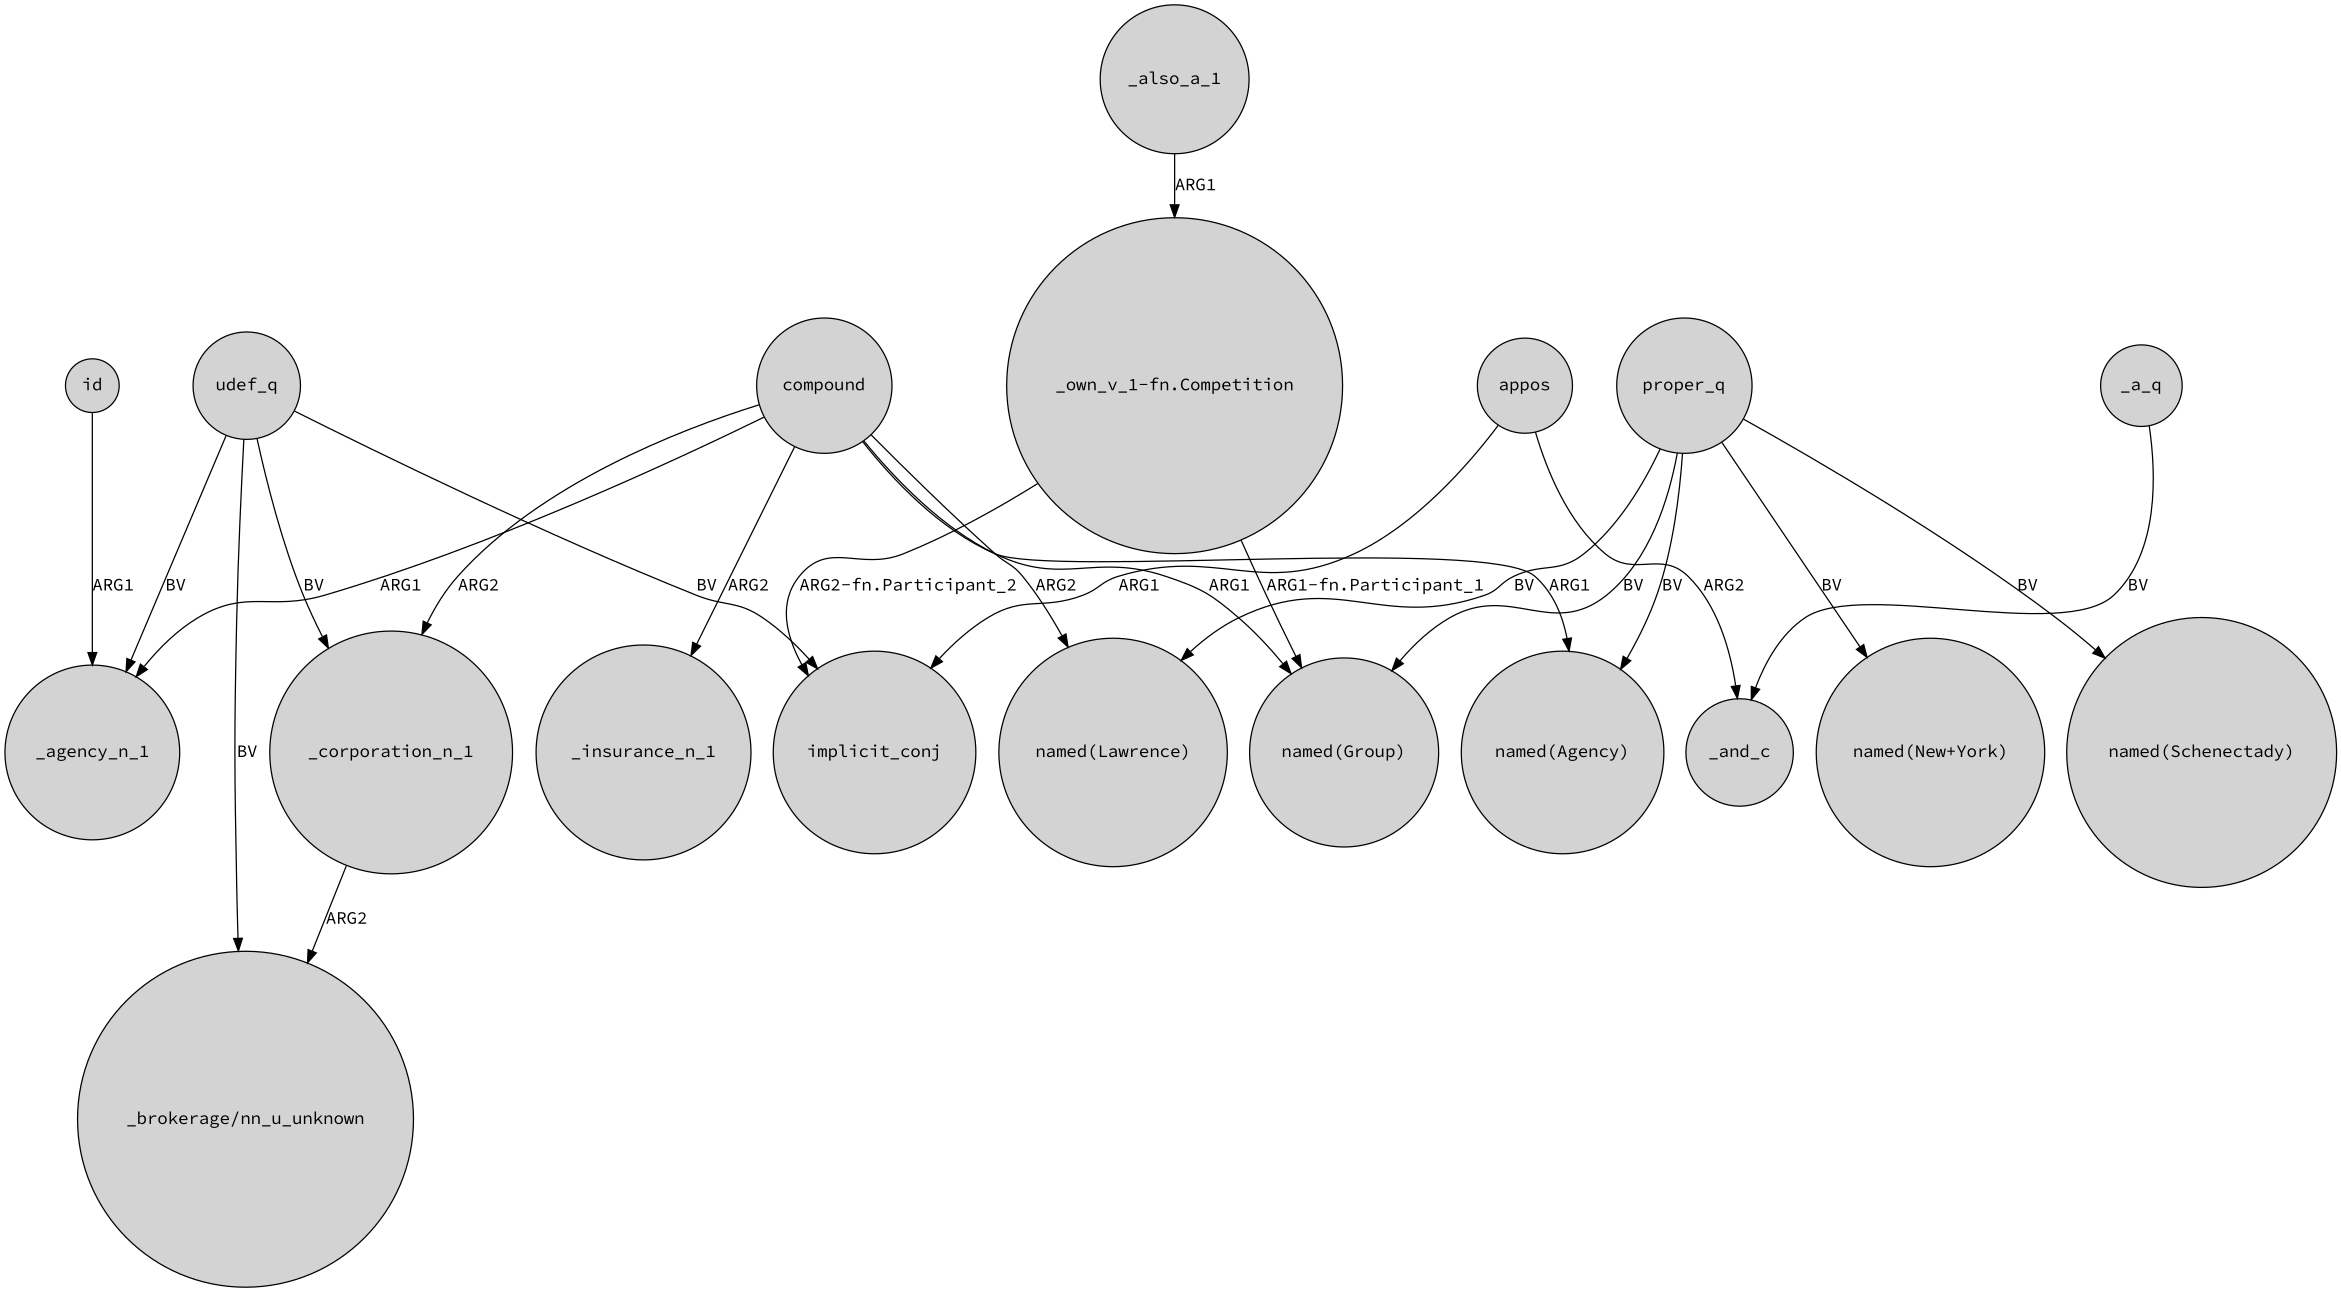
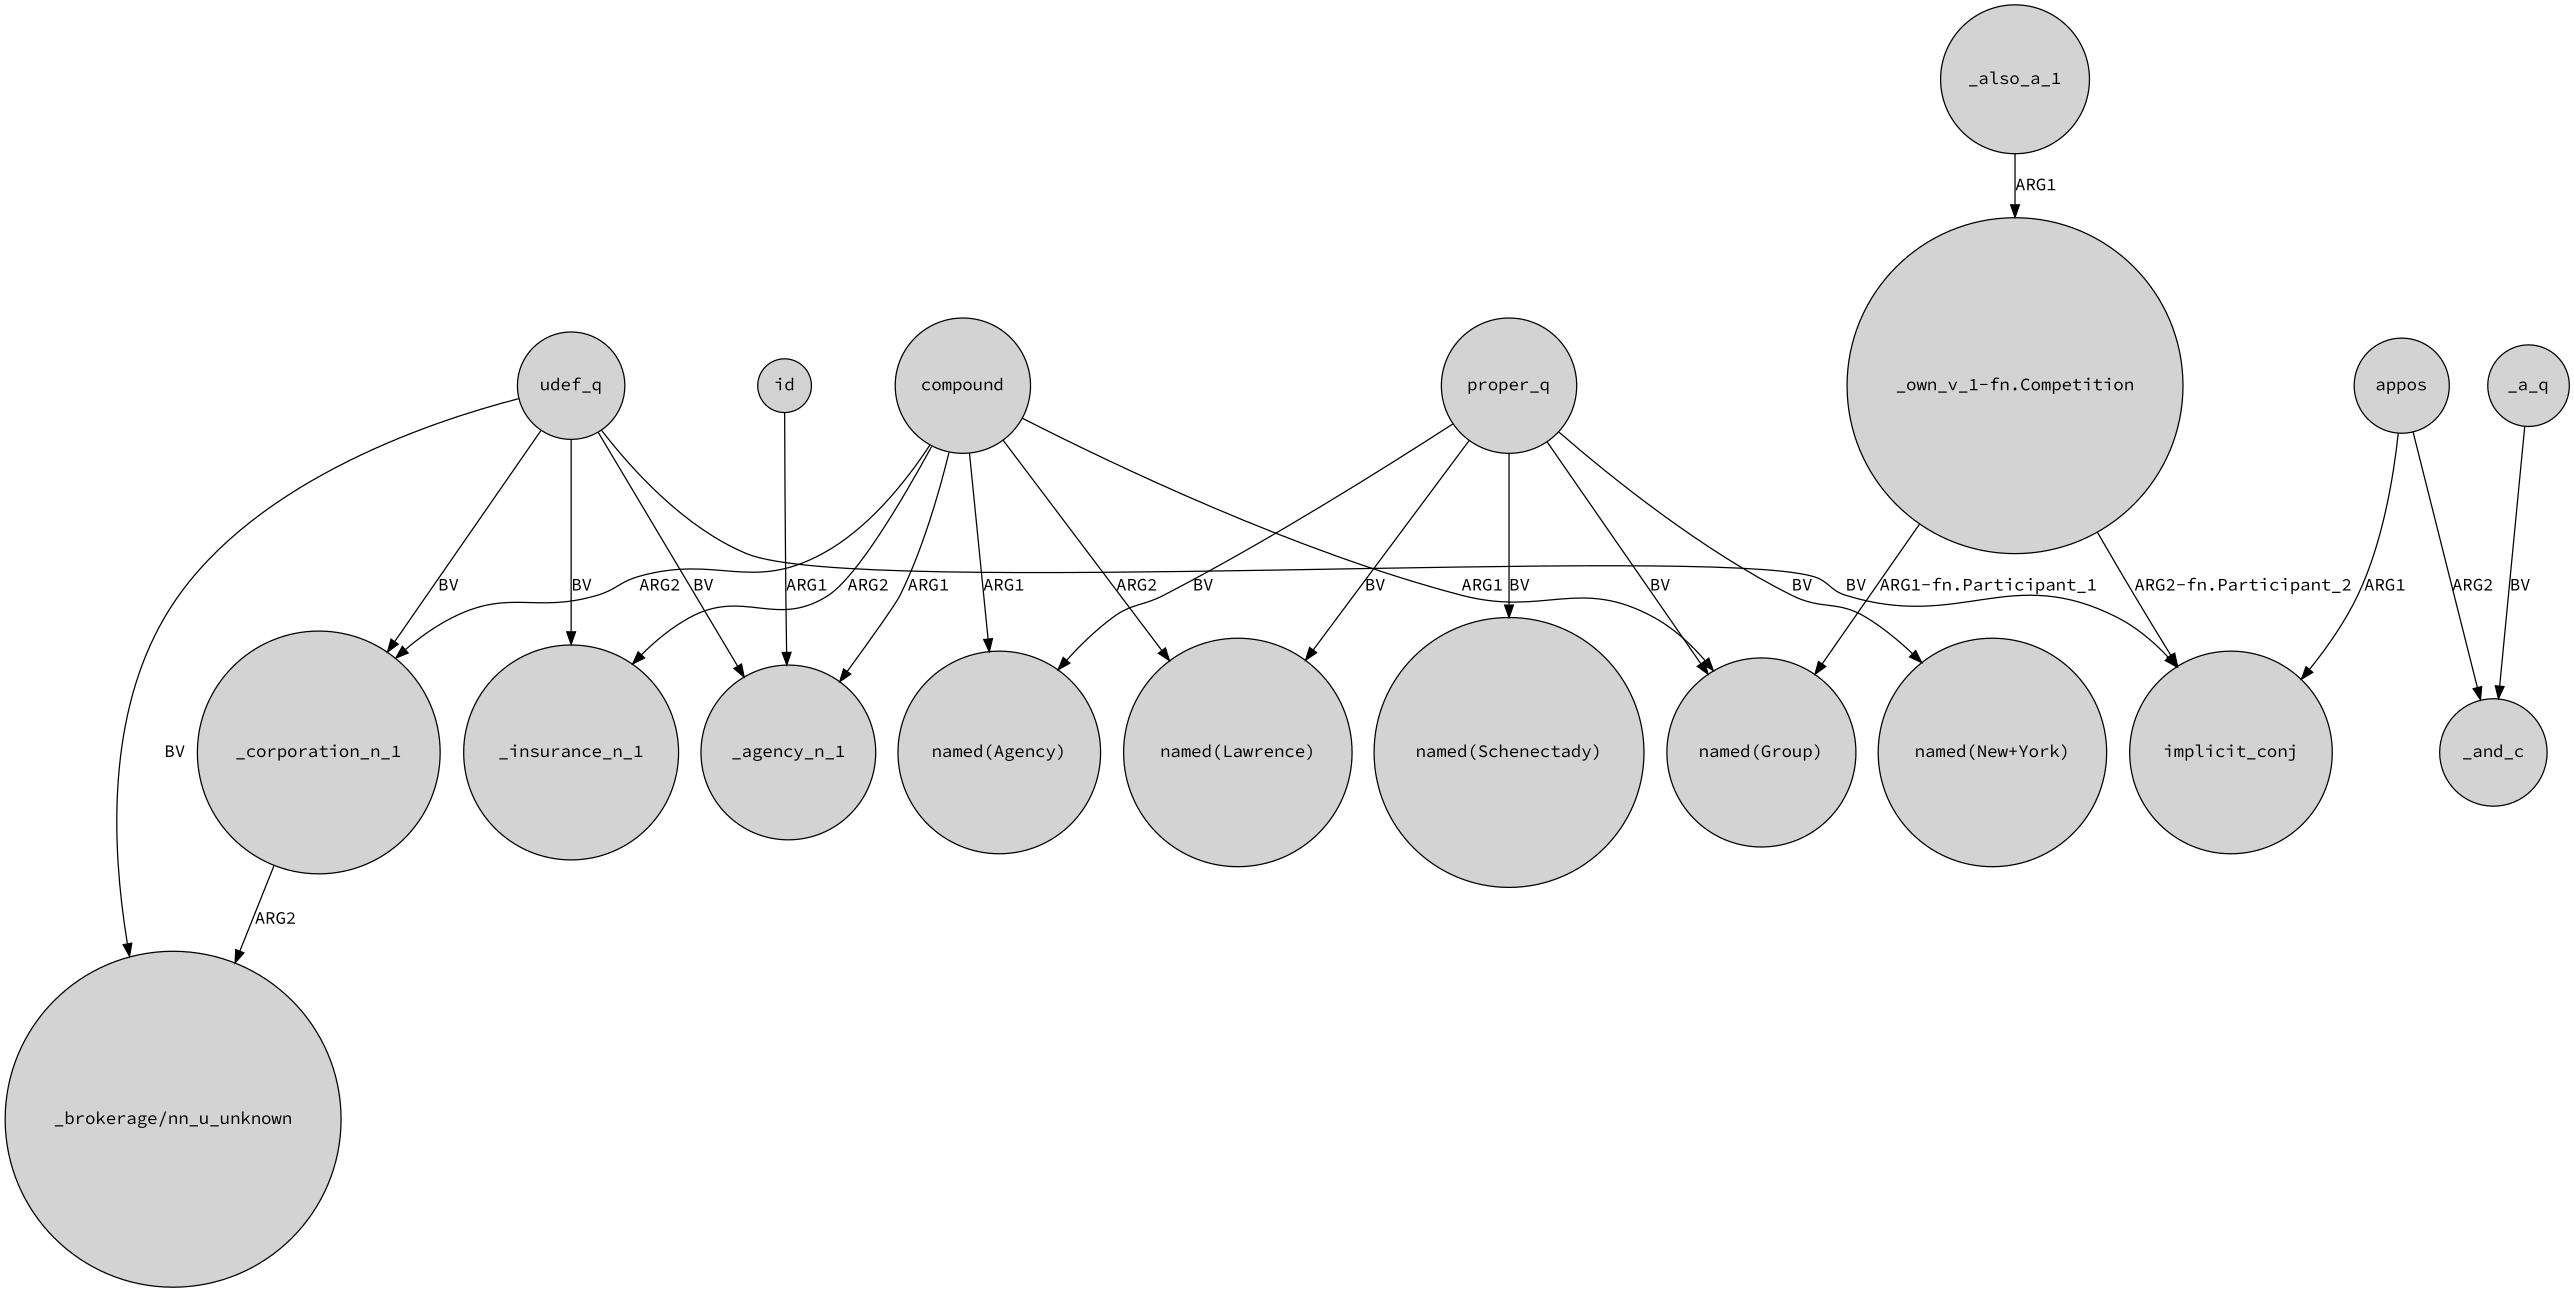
edge "udef_q" -> "_insurance_n_1": added, label "BV"
